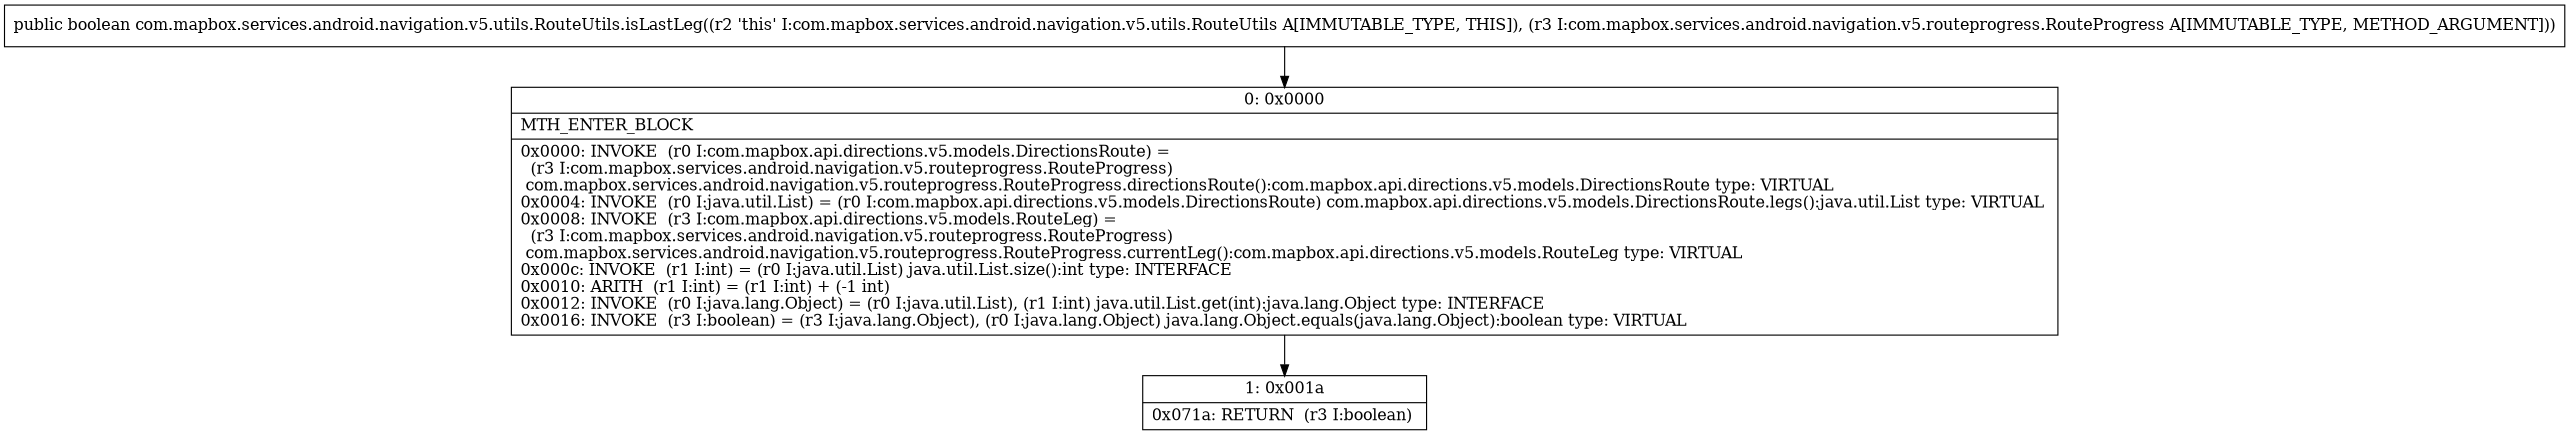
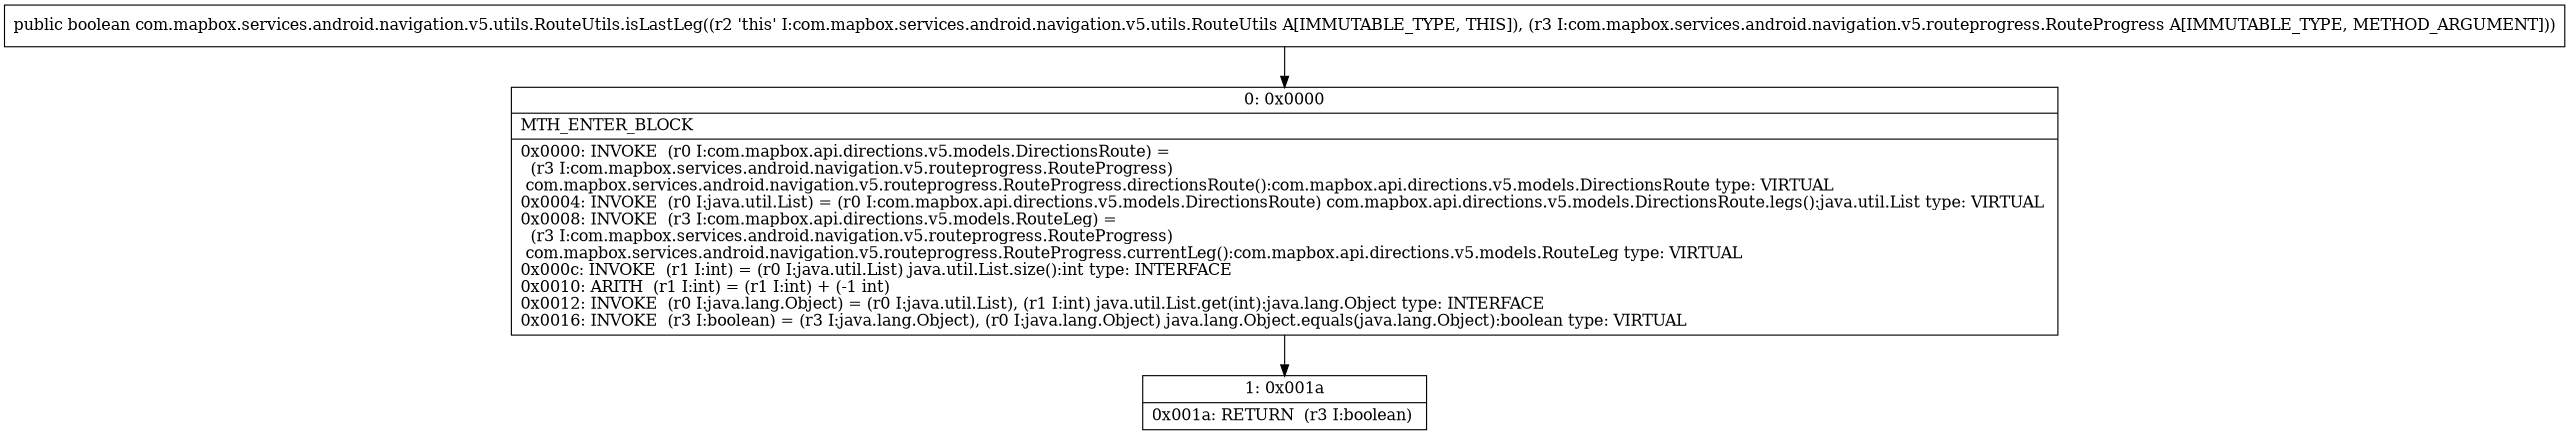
node "1: 0x001a": text "0x071a: RETURN  (r3 I:boolean)" -> "0x001a: RETURN  (r3 I:boolean)"
